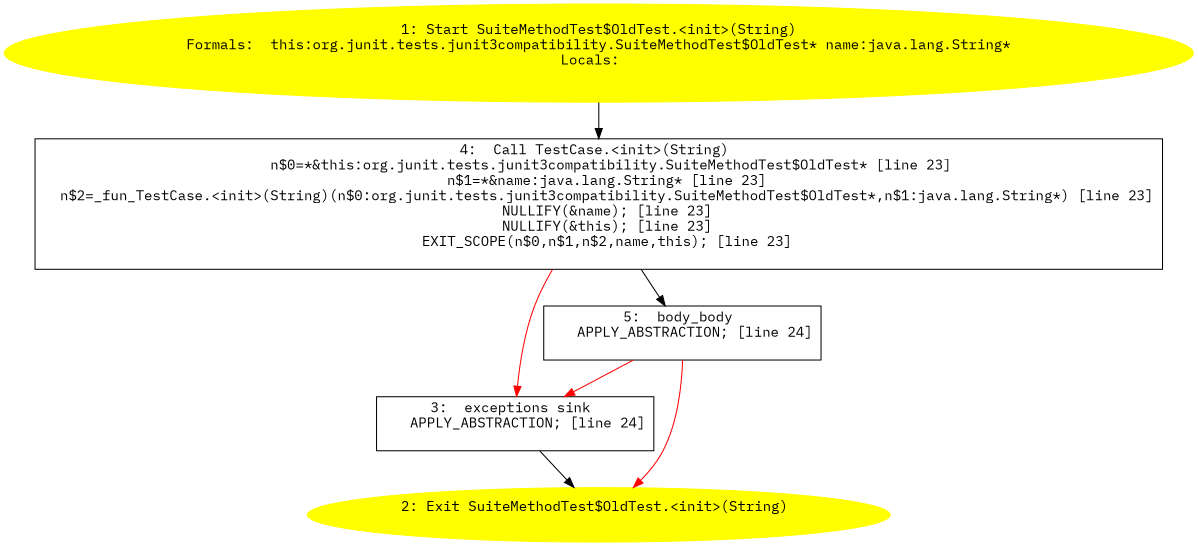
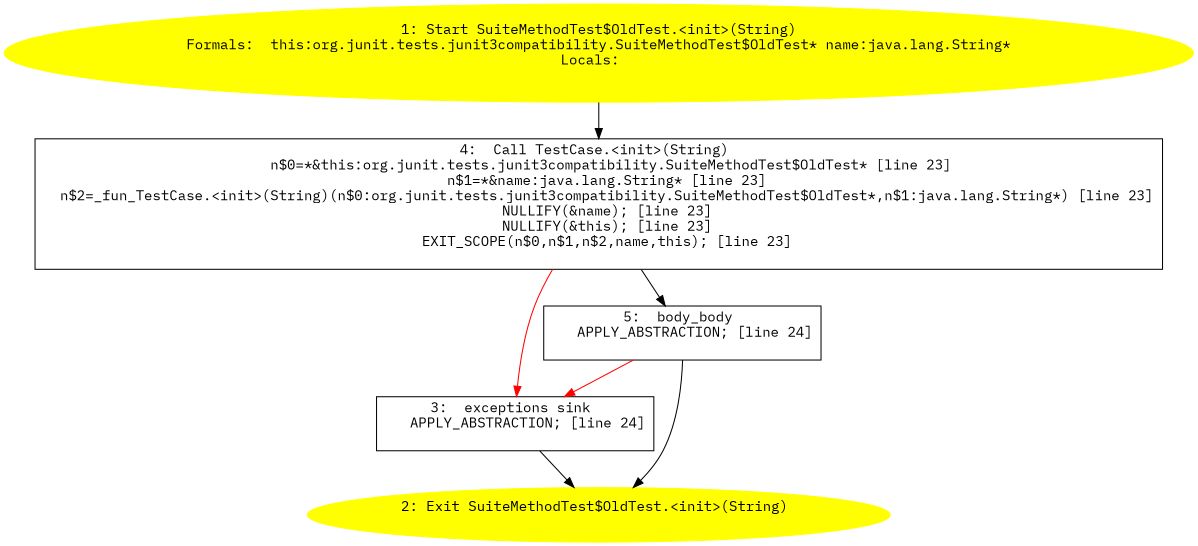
edge "5:  body_body APPLY_ABSTRACTION; [line 24]" -> "2: Exit SuiteMethodTest$OldTest.<init>(String)": color red -> black
